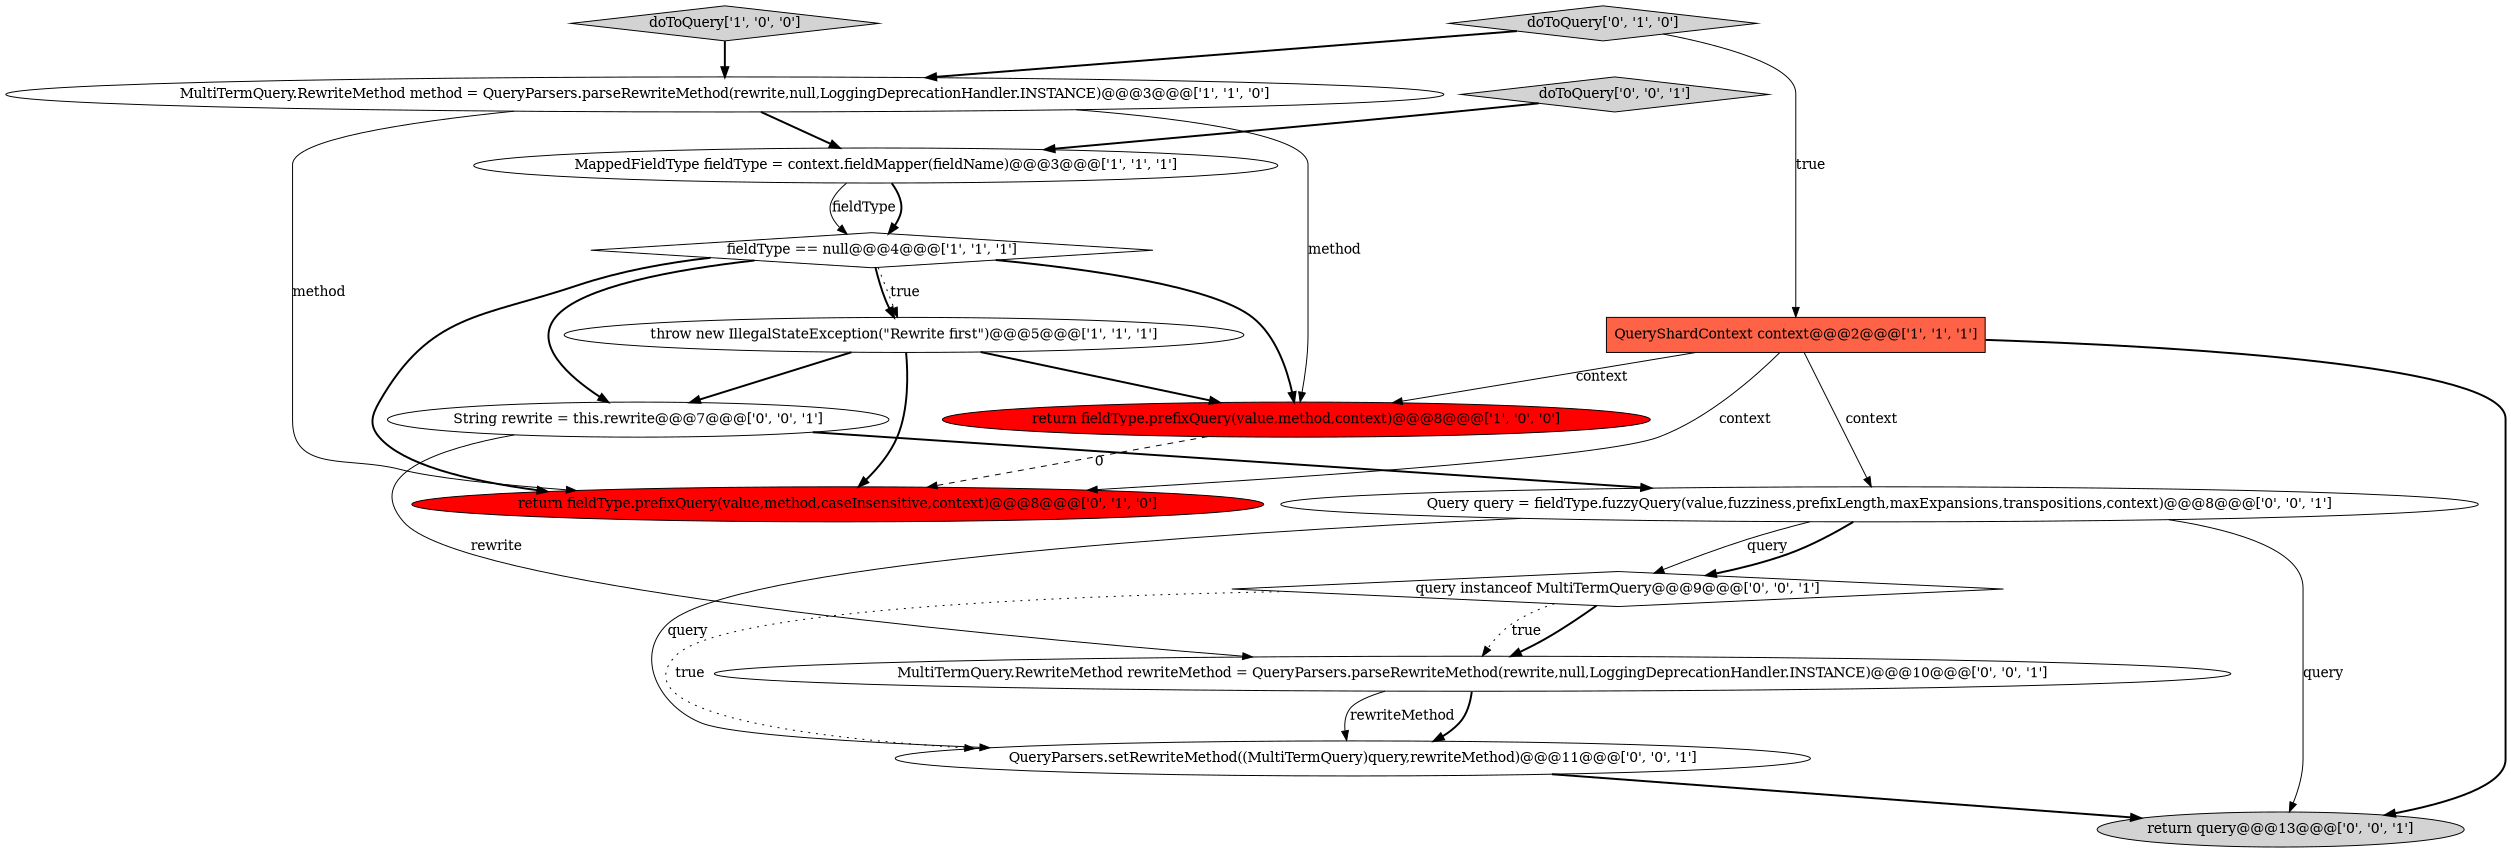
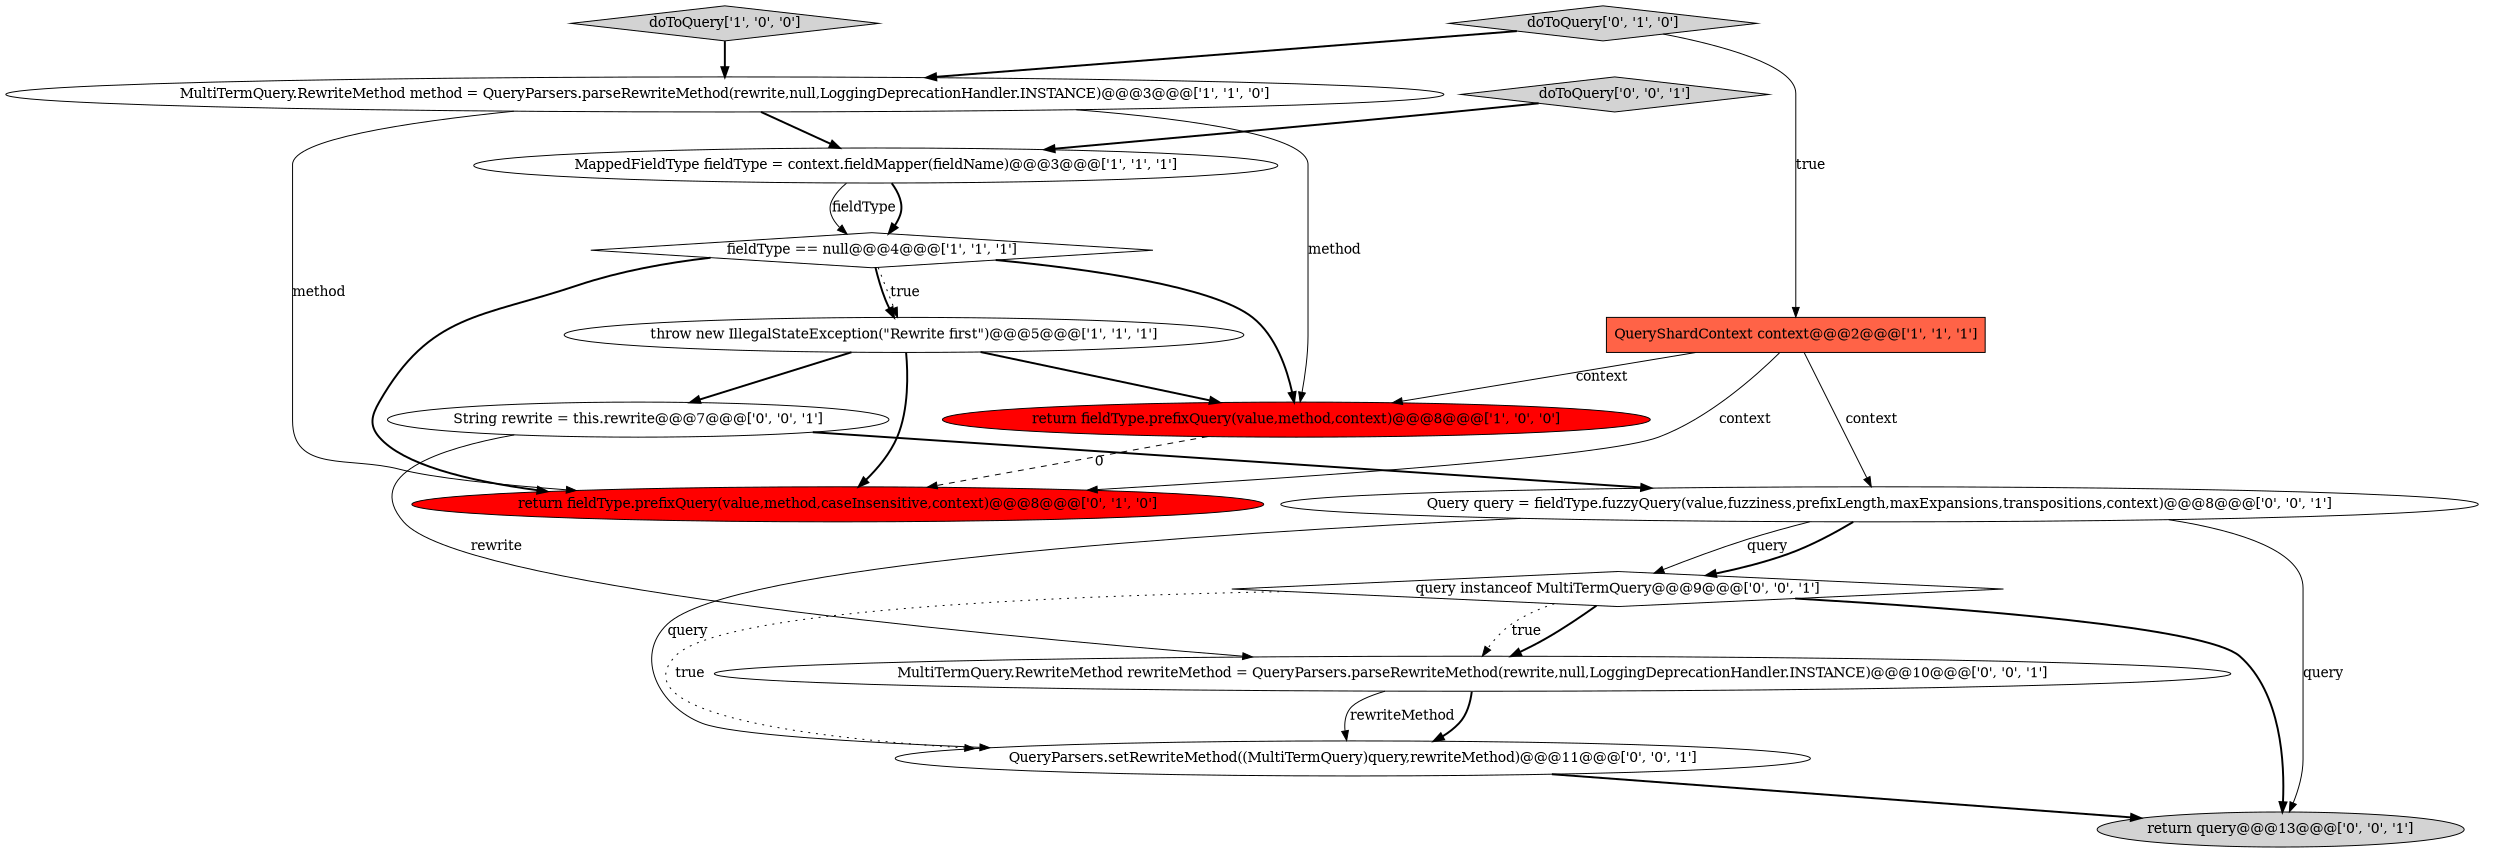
edge "fieldType == null@@@4@@@['1', '1', '1']" -> "String rewrite = this.rewrite@@@7@@@['0', '0', '1']": removed
edge "QueryShardContext context@@@2@@@['1', '1', '1']" -> "return query@@@13@@@['0', '0', '1']": now "query instanceof MultiTermQuery@@@9@@@['0', '0', '1']" -> "return query@@@13@@@['0', '0', '1']"
